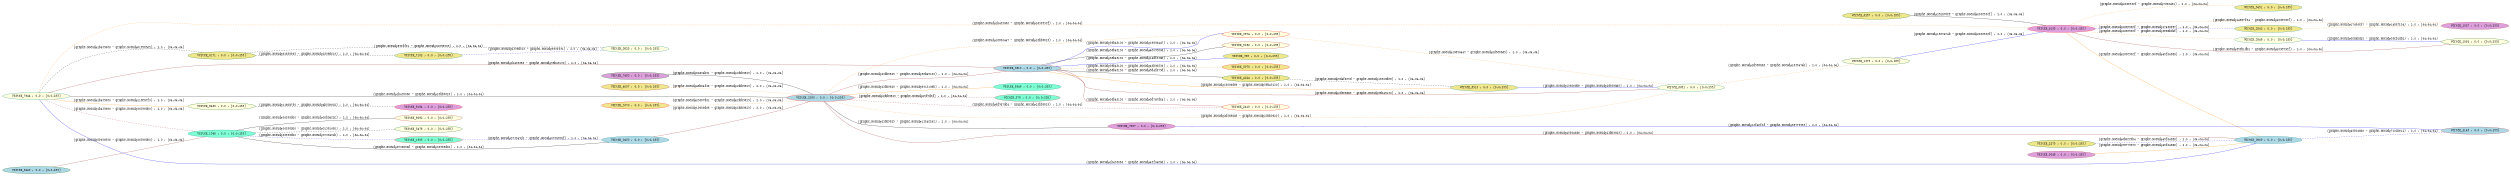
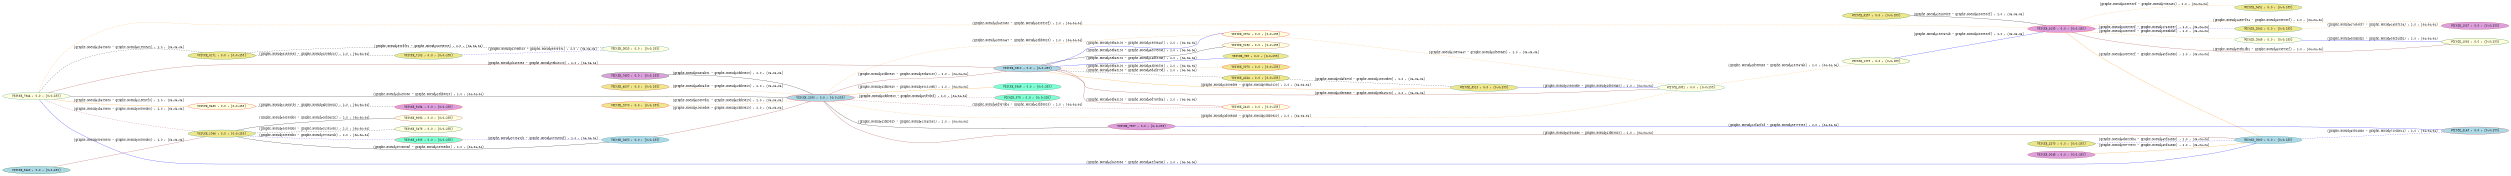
edge "Vertex_3813 , 0.0 , (0,0,255)" -- "Vertex_4224 , 0.0 , (0,0,255)": style solid -> dashed
node "Vertex_8466 , 0.0 , (0,0,255)": color darkgreen -> red
node "Vertex_1966 , 0.0 , (0,0,255)": fillcolor aquamarine -> khaki
